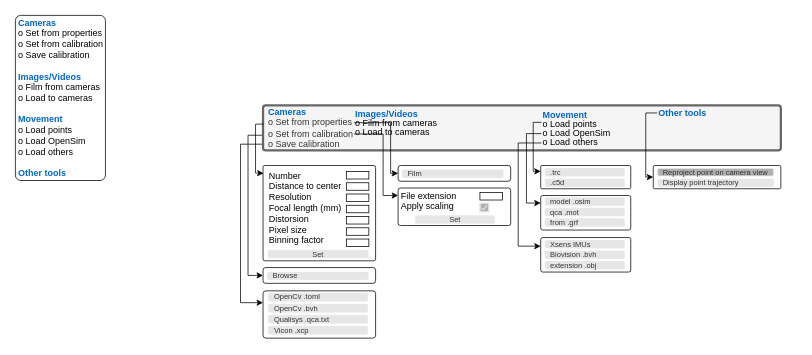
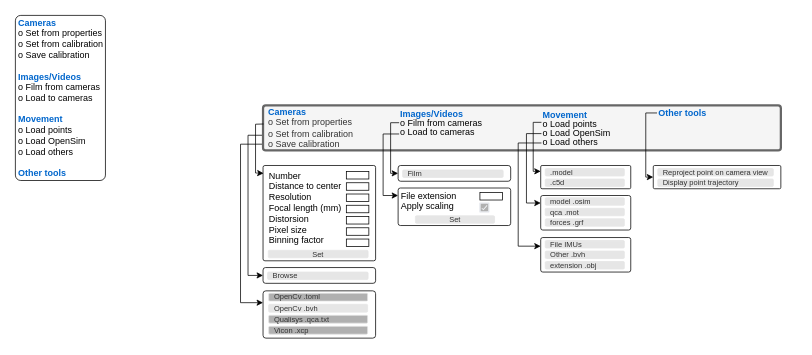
node "Images/Videos o Film from cameraso Load to cameras": moved (416, 123) -> (461, 123)
node ".trc": label ".trc" -> ".model"
node "Reproject point on camera view": fillcolor #b0b0b0 -> #e6e6e6
node "from .grf": label "from .grf" -> "forces .grf"
node "Xsens IMUs": label "Xsens IMUs" -> "File IMUs"
node "Biovision .bvh": label "Biovision .bvh" -> "Other .bvh"
node "OpenCv .toml": fillcolor #e6e6e6 -> #b0b0b0
node "Qualisys .qca.txt": fillcolor #e6e6e6 -> #b0b0b0
node "Vicon .xcp": fillcolor #e6e6e6 -> #b0b0b0
